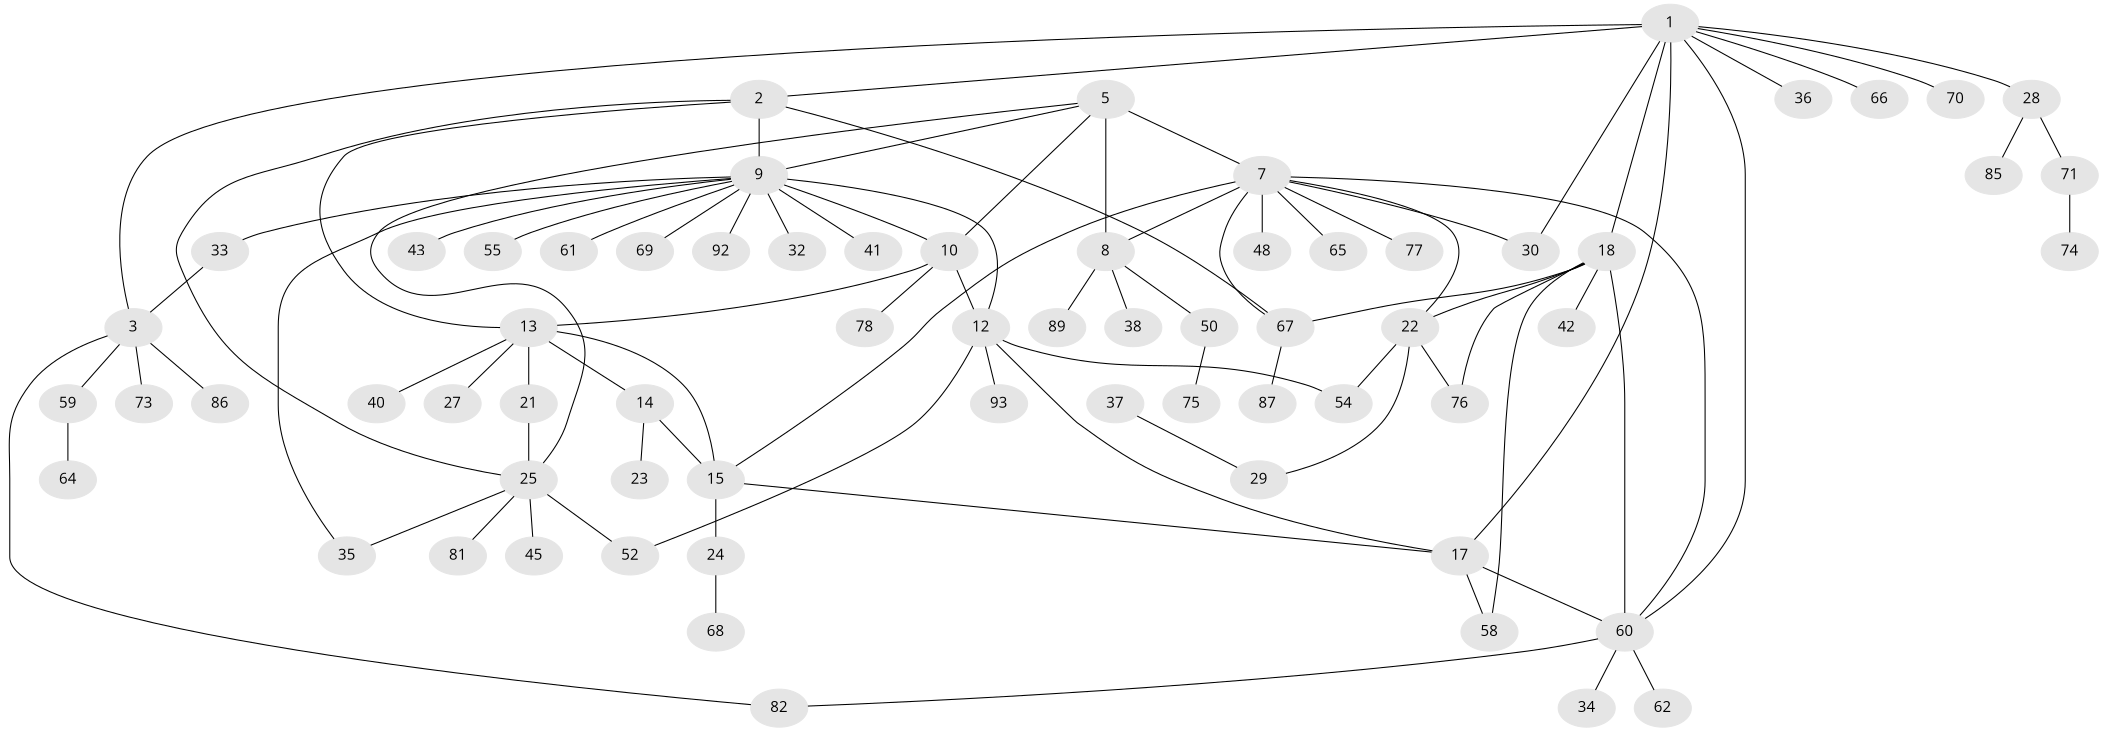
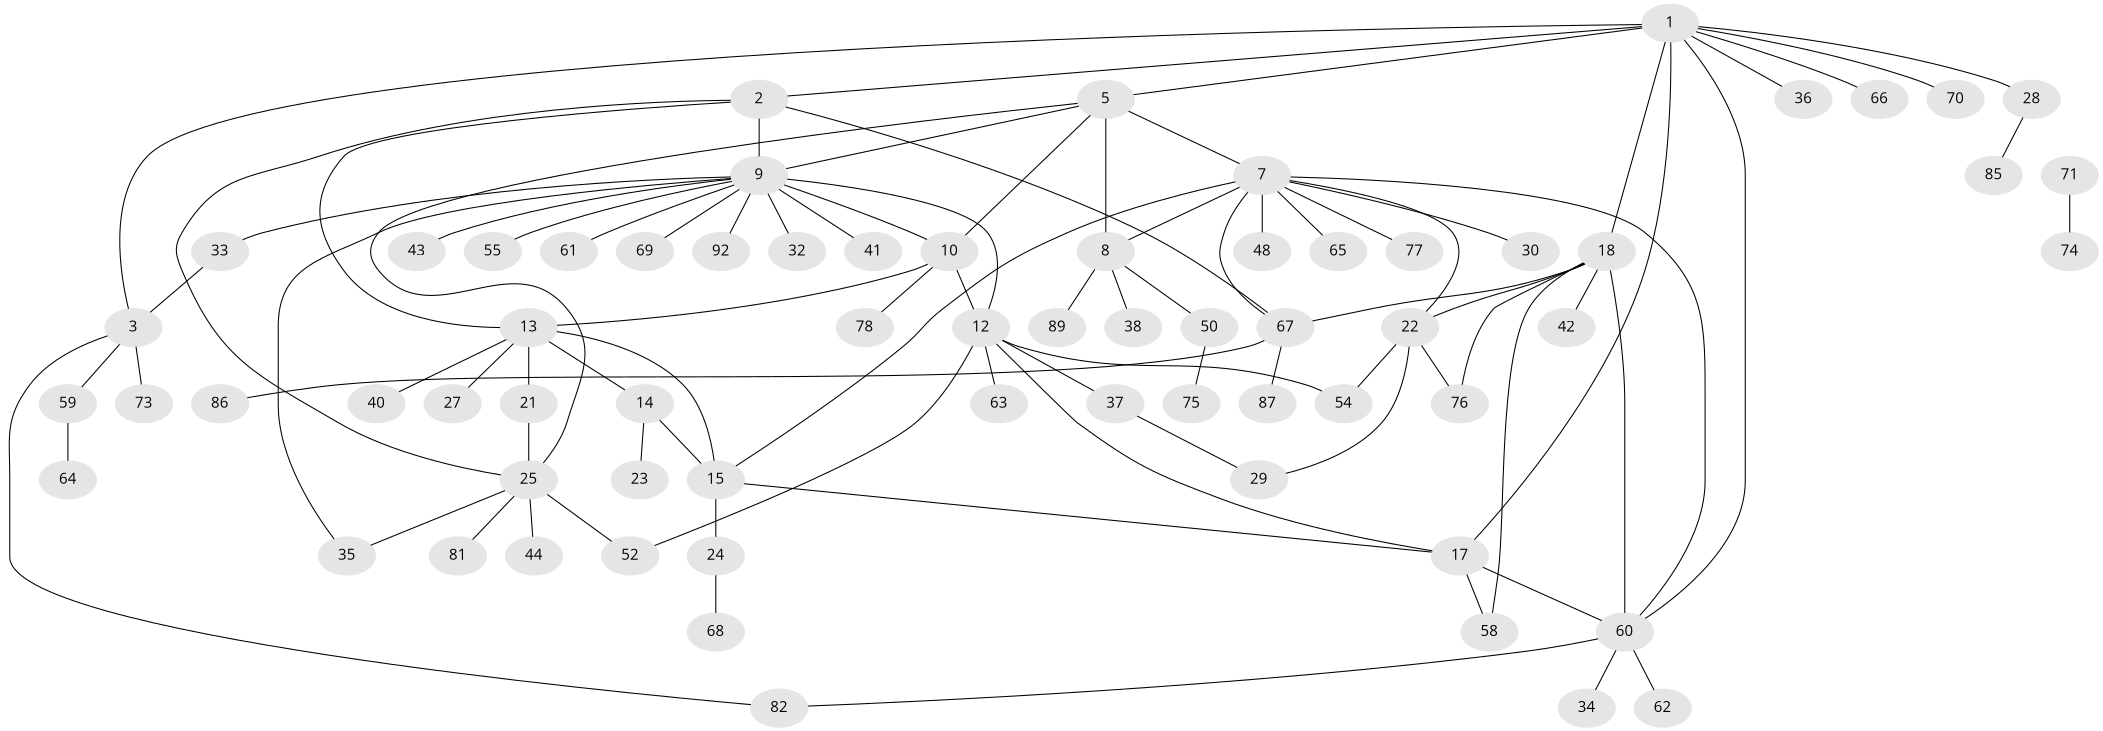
edge "1" -- "30": now "1" -- "5"
edge "28" -- "71": removed
edge "12" -- "37": added
edge "3" -- "86": now "67" -- "86"
node "93": label "93" -> "63"
node "45": label "45" -> "44"
